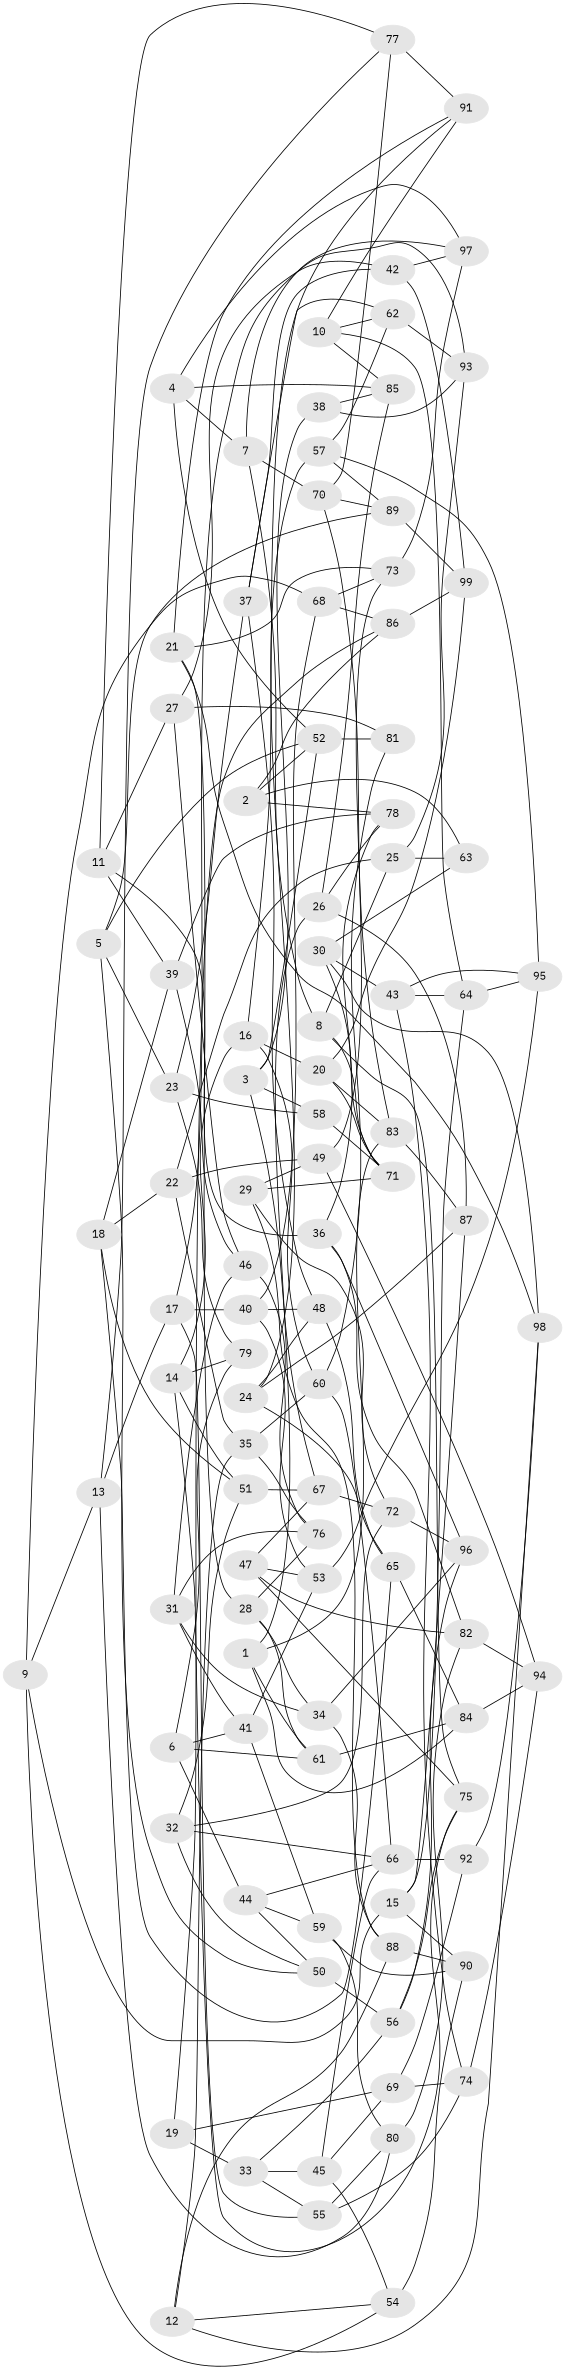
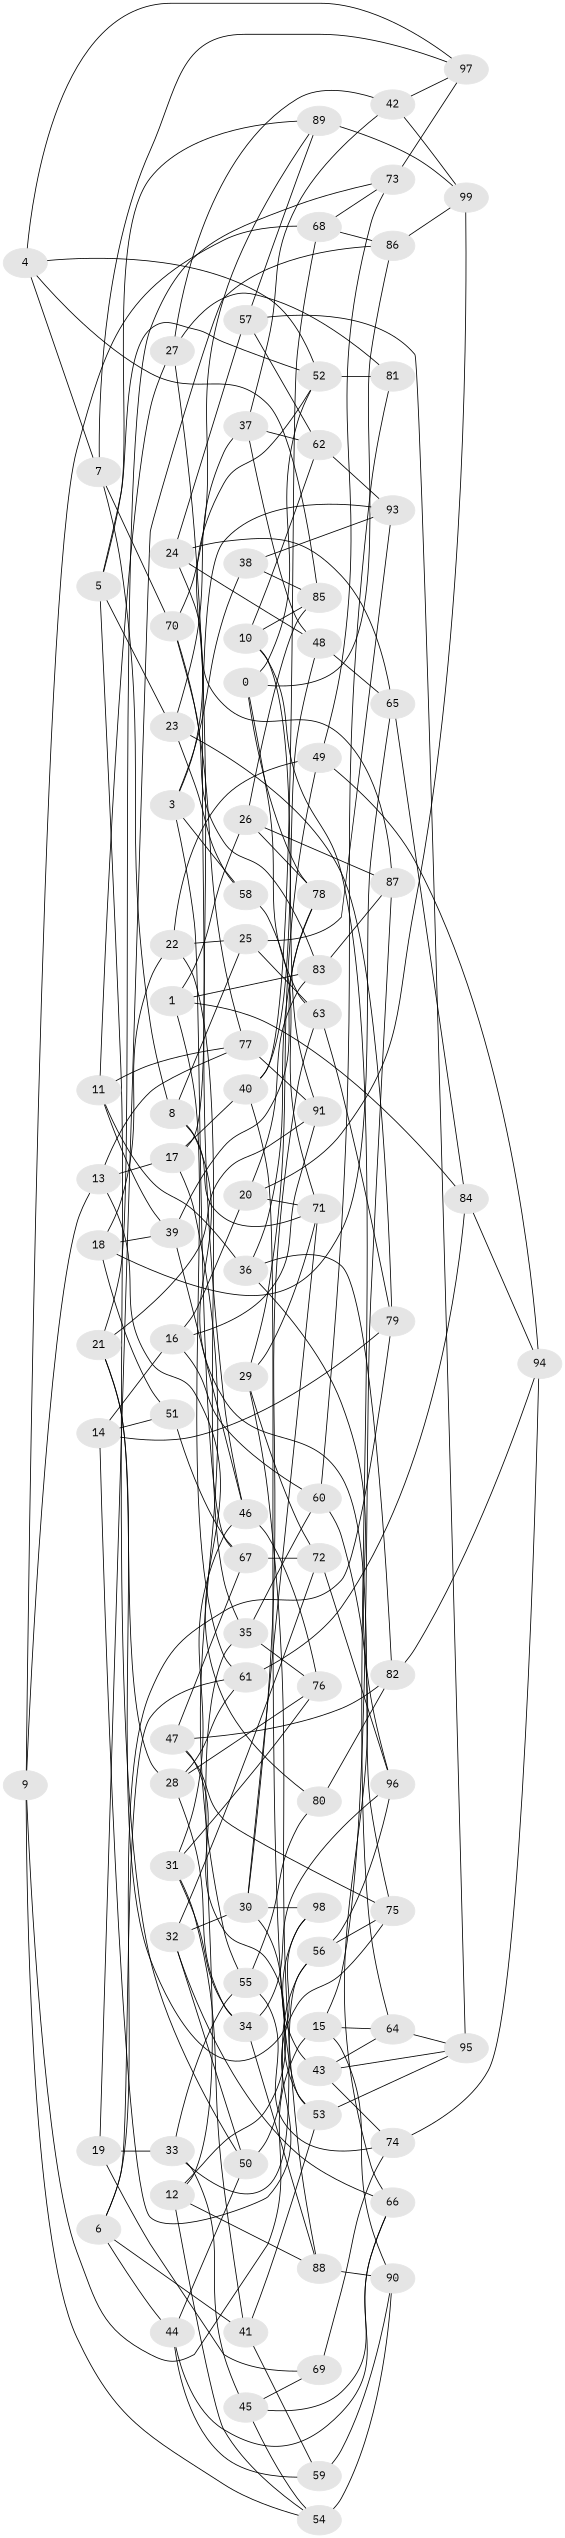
node "2": label "2" -> "0"
edge "63" -- "79": added
edge "51" -- "32": now "30" -- "32"
node "92": removed
edge "59" -- "80": removed
